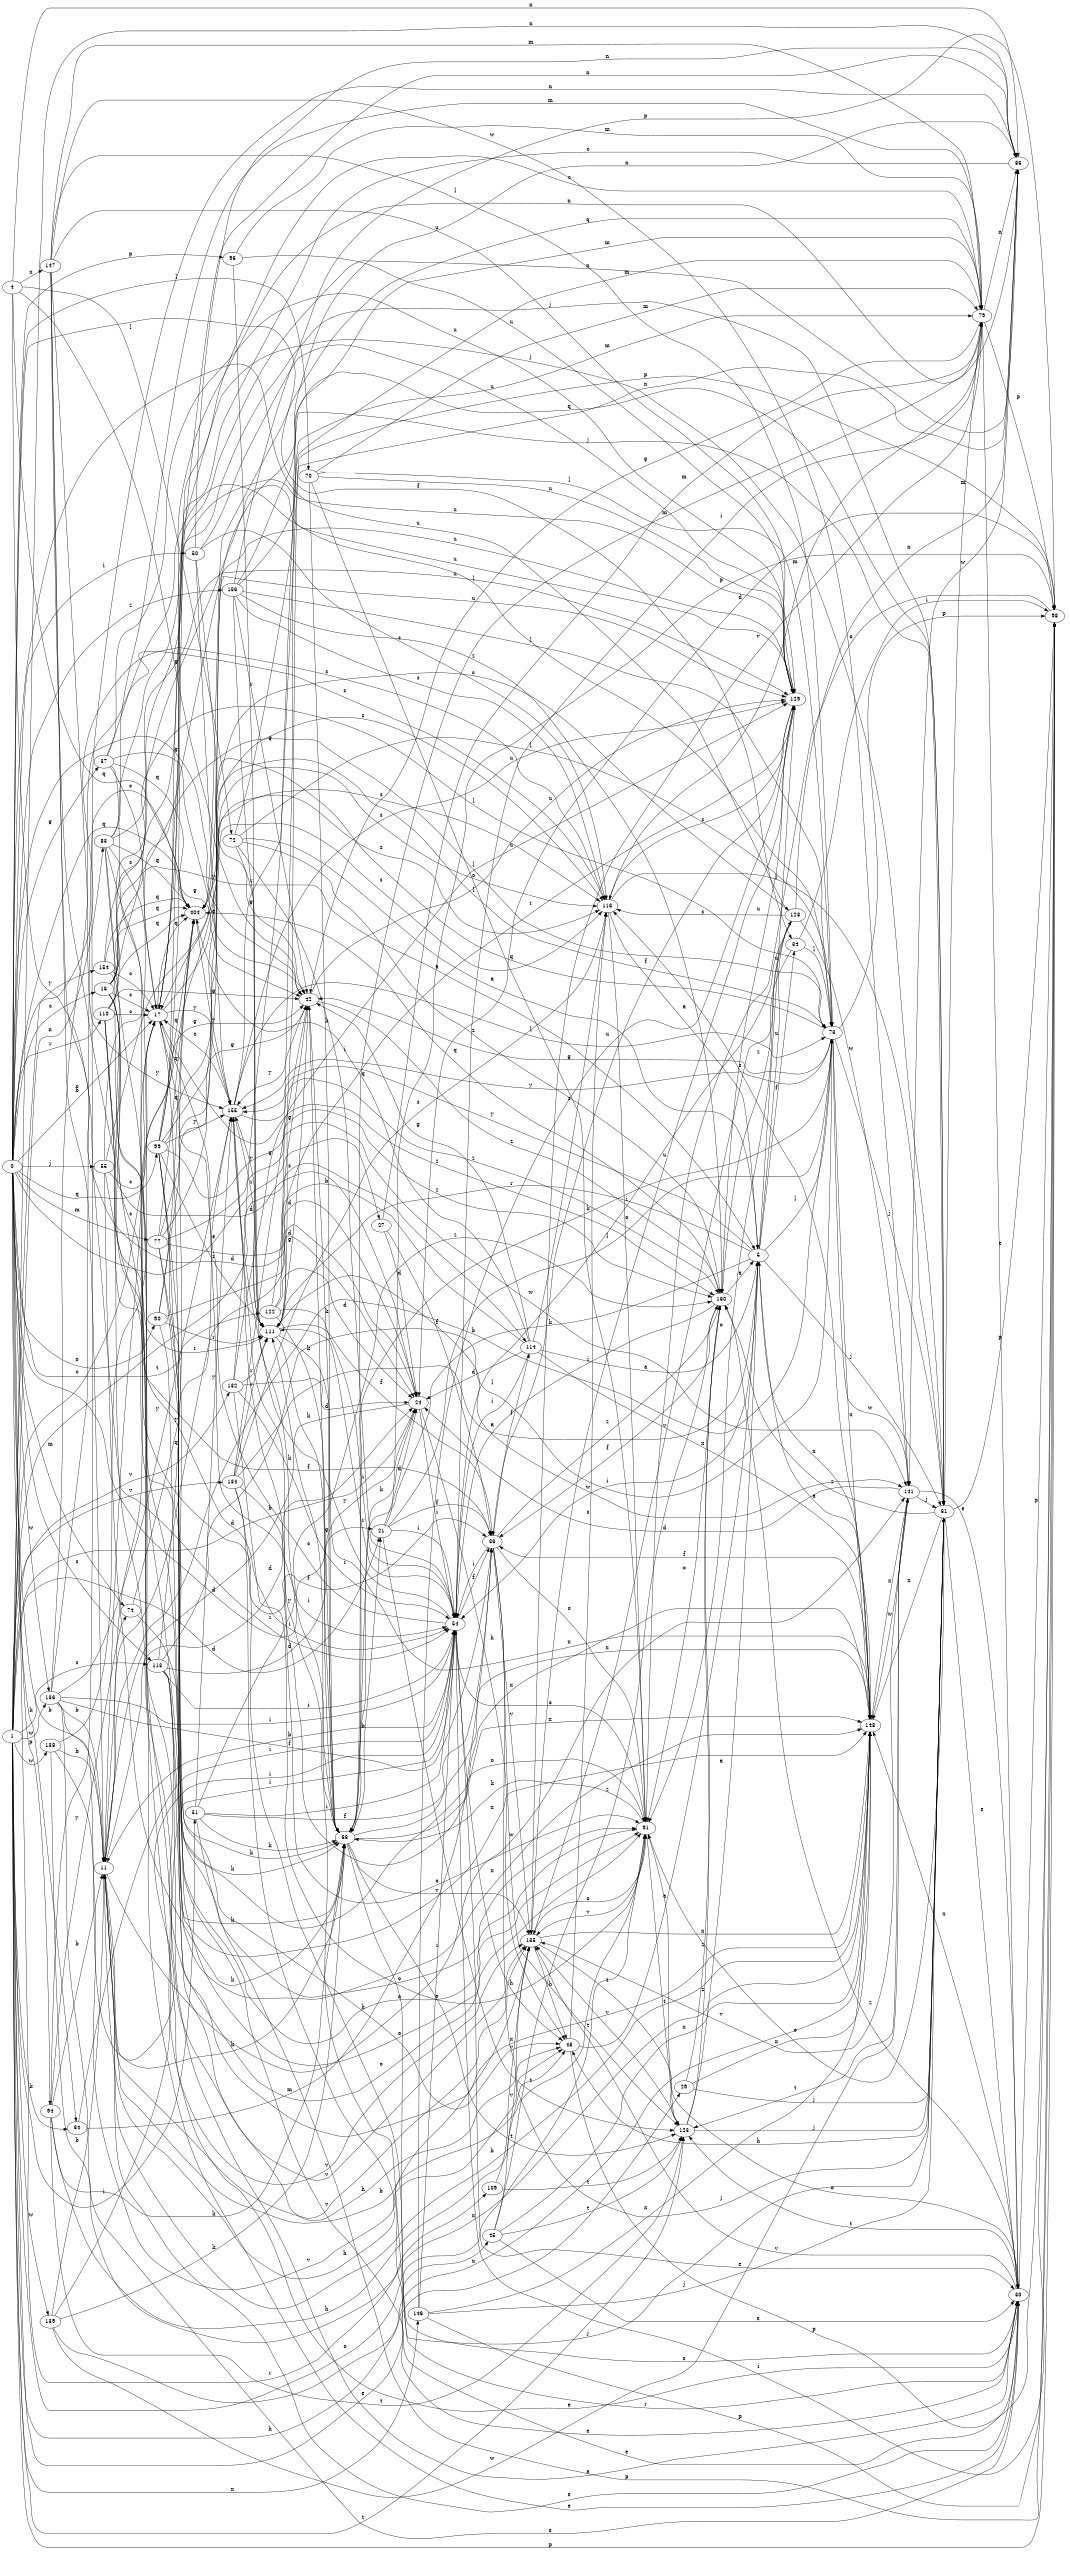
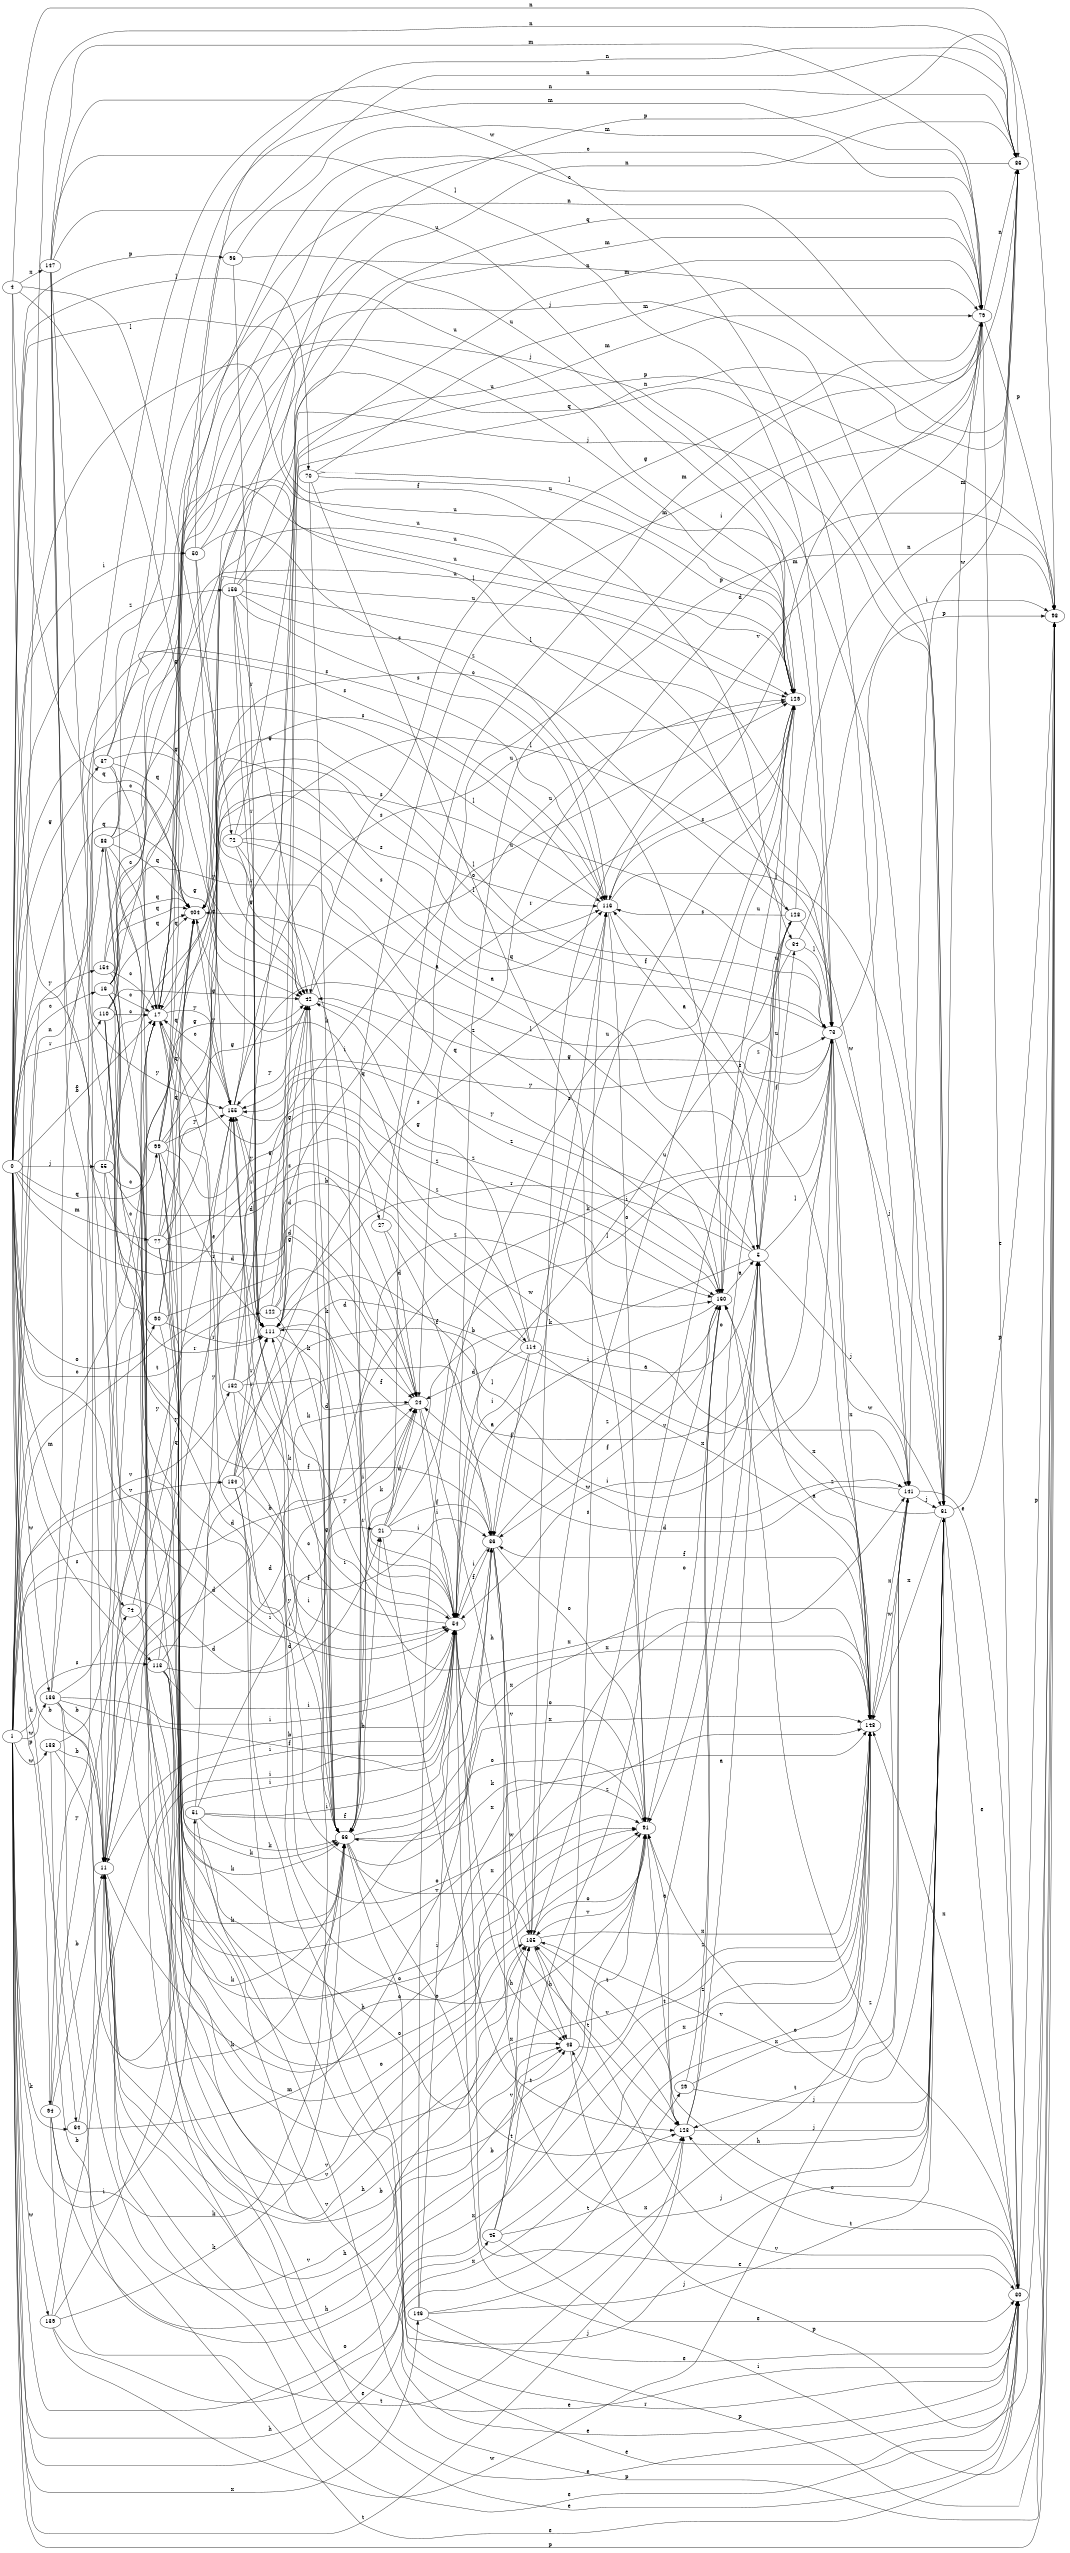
edge "156" -> "111": added, label "r"
edge "98" -> "91": removed, label "o"
edge "36" -> "114": reversed
node "109": removed
